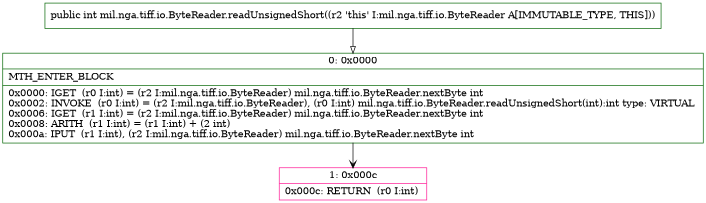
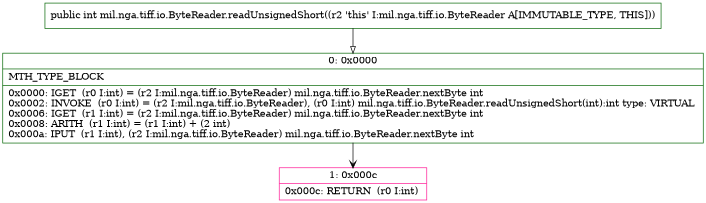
node "0: 0x0000": text "MTH_ENTER_BLOCK" -> "MTH_TYPE_BLOCK"
